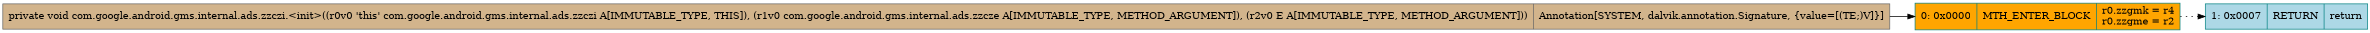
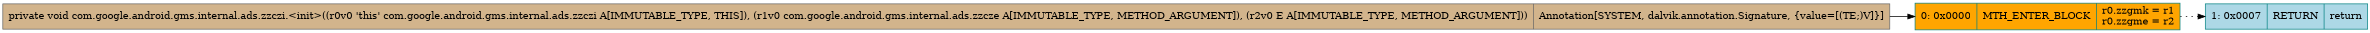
node "0: 0x0000": text "r0.zzgmk = r4" -> "r0.zzgmk = r1"
